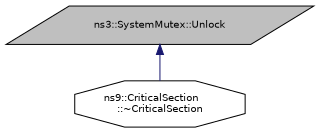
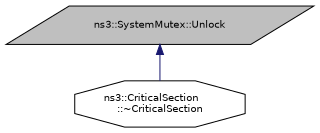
node "ns9::CriticalSection ::~CriticalSection": label "ns9::CriticalSection ::~CriticalSection" -> "ns3::CriticalSection ::~CriticalSection"
